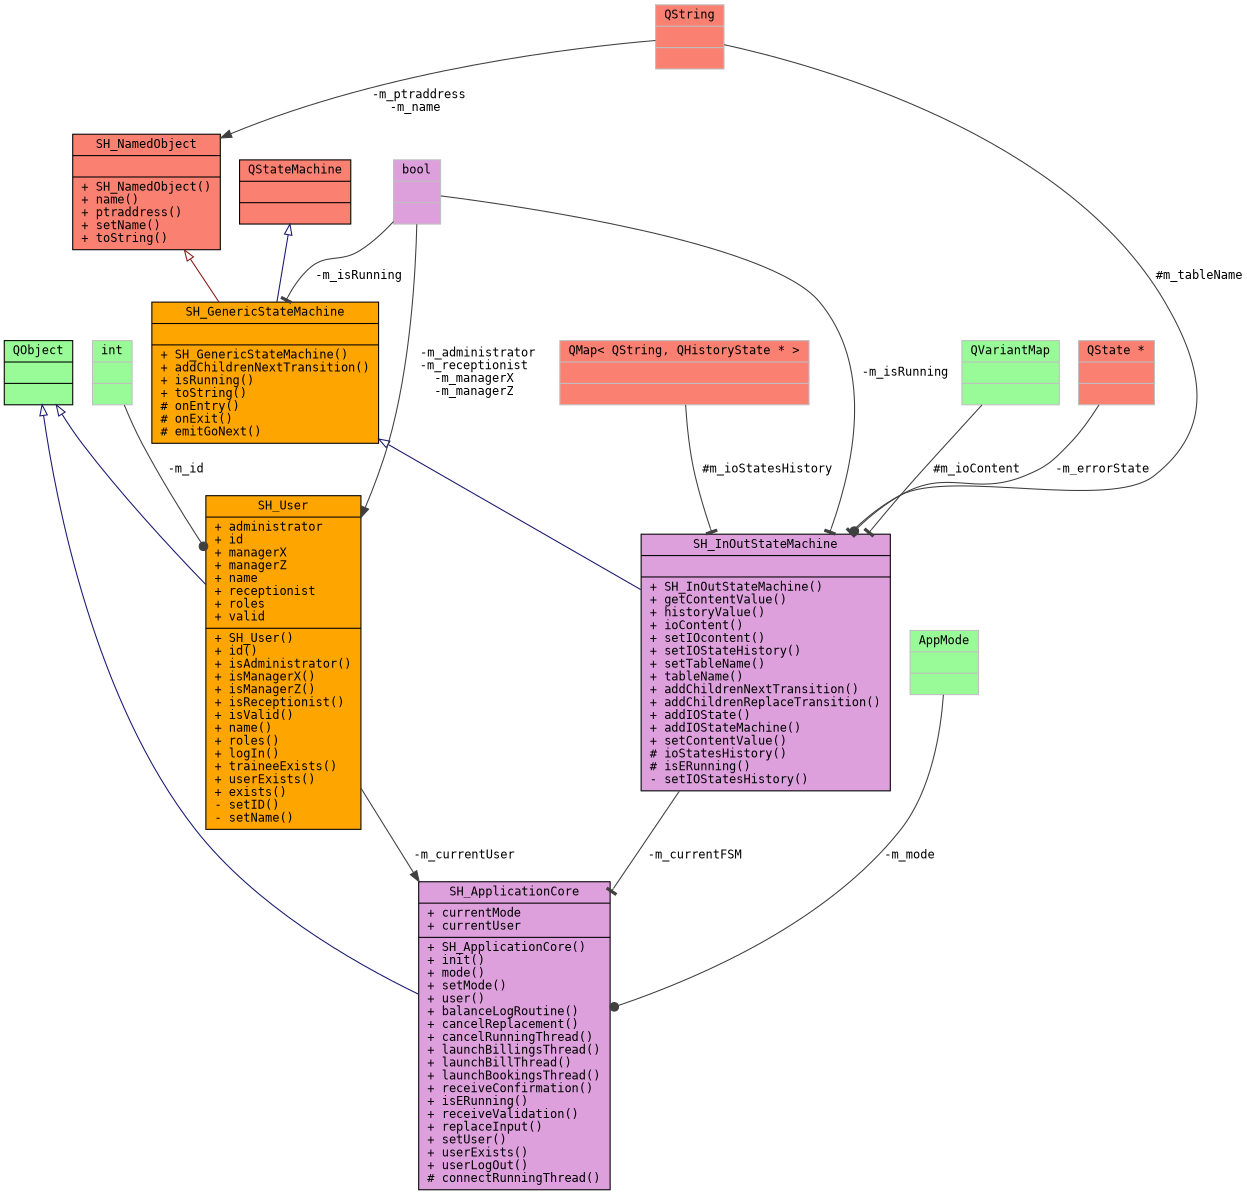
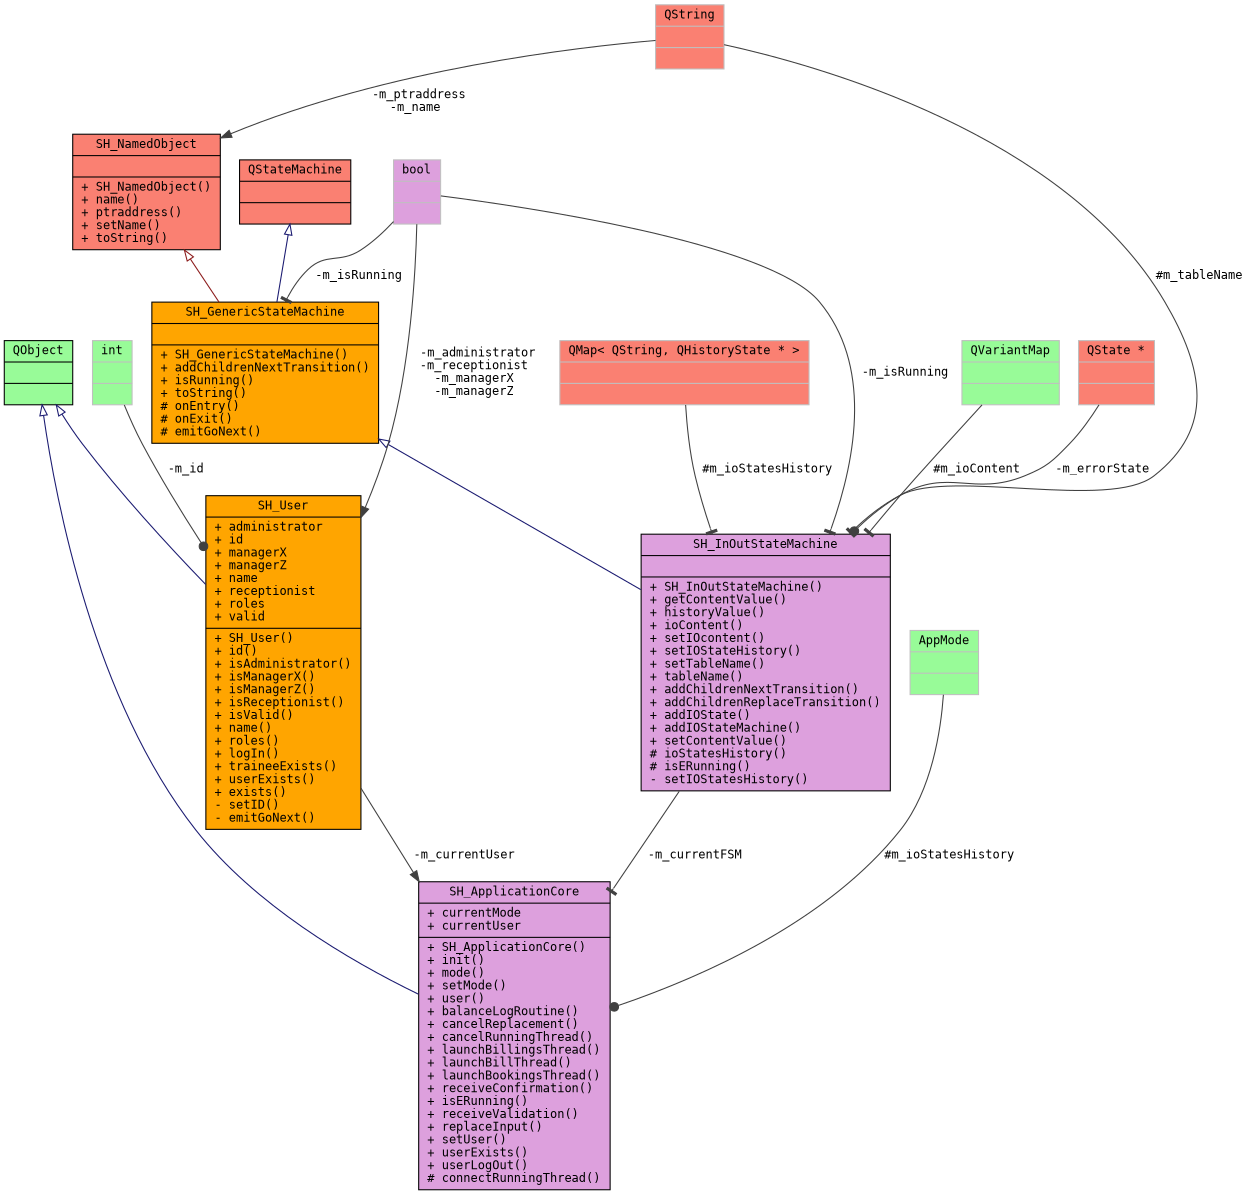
node "SH_User": text "- setName()" -> "- emitGoNext()"
edge "AppMode" -> "SH_ApplicationCore": label " -m_mode" -> " #m_ioStatesHistory"
